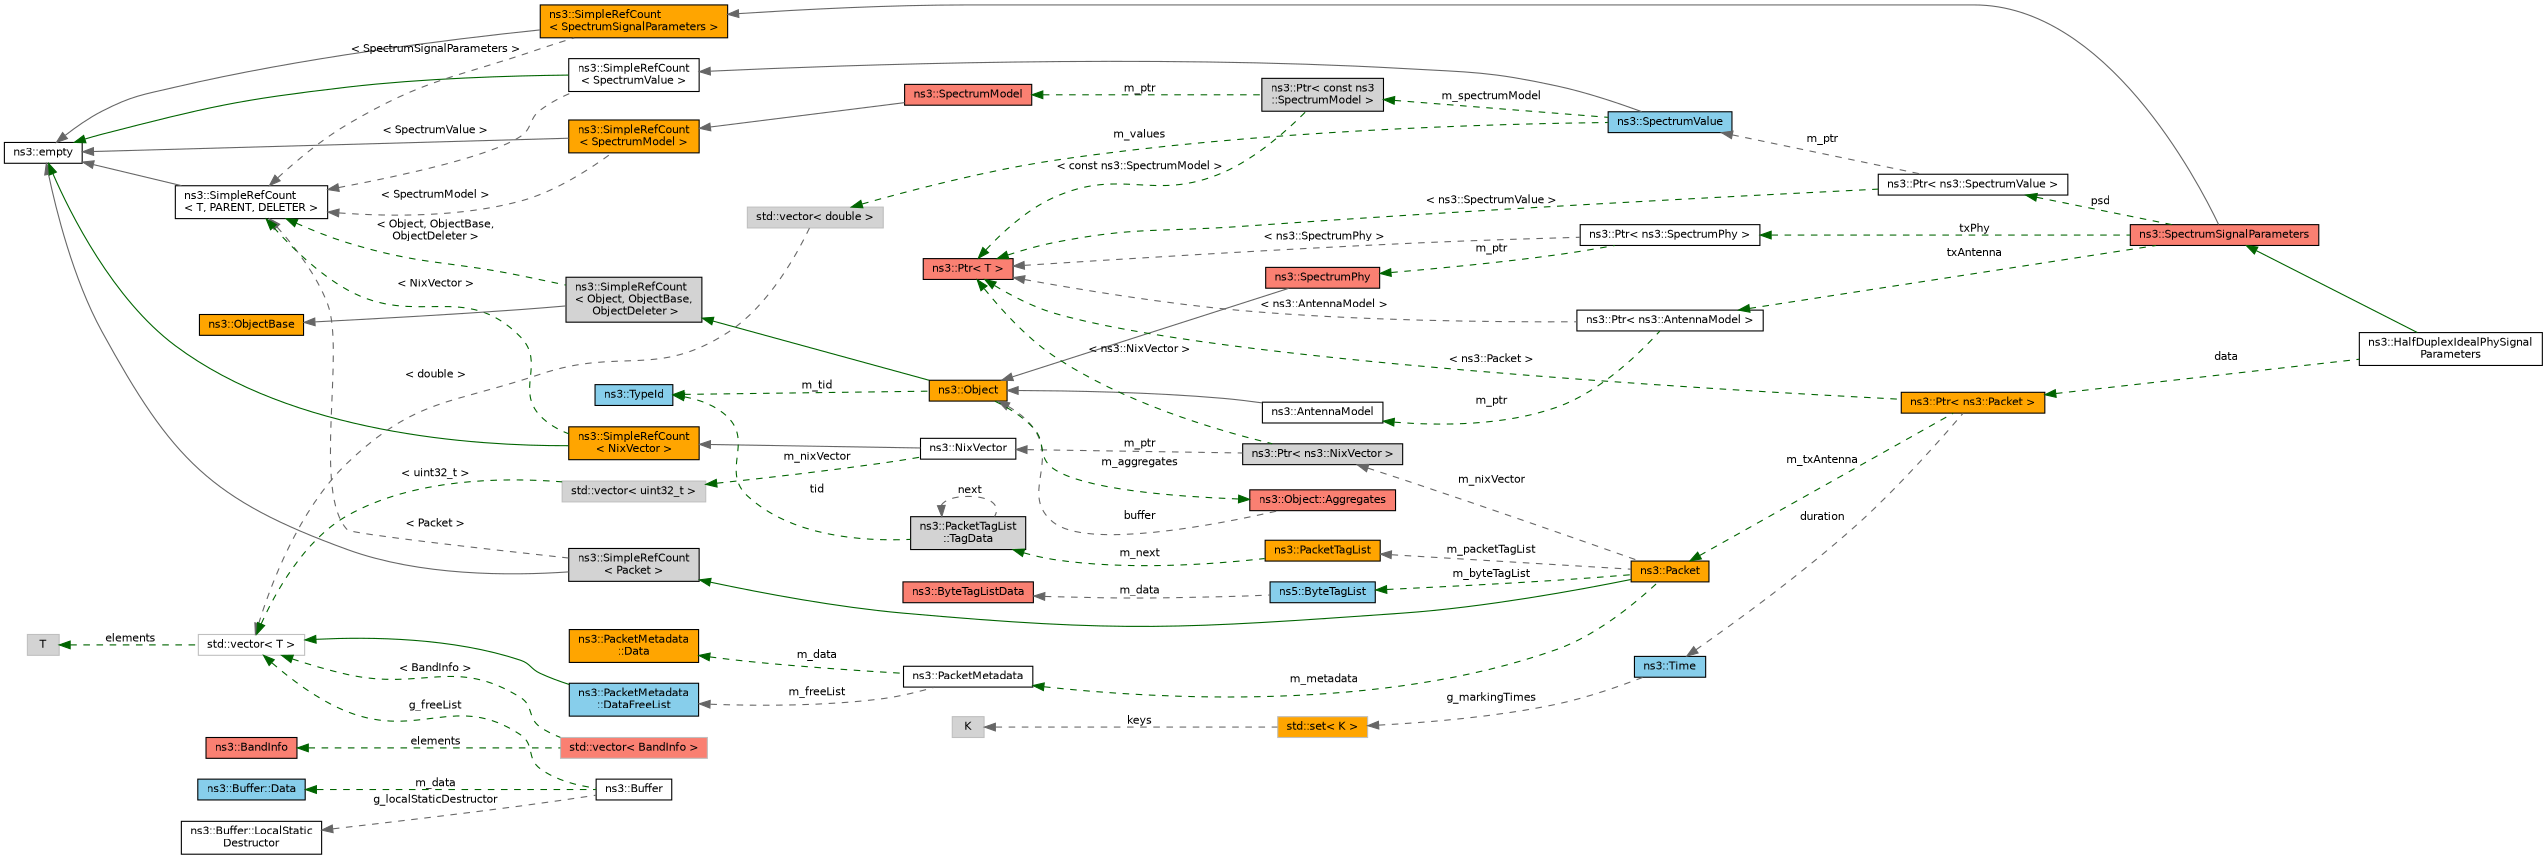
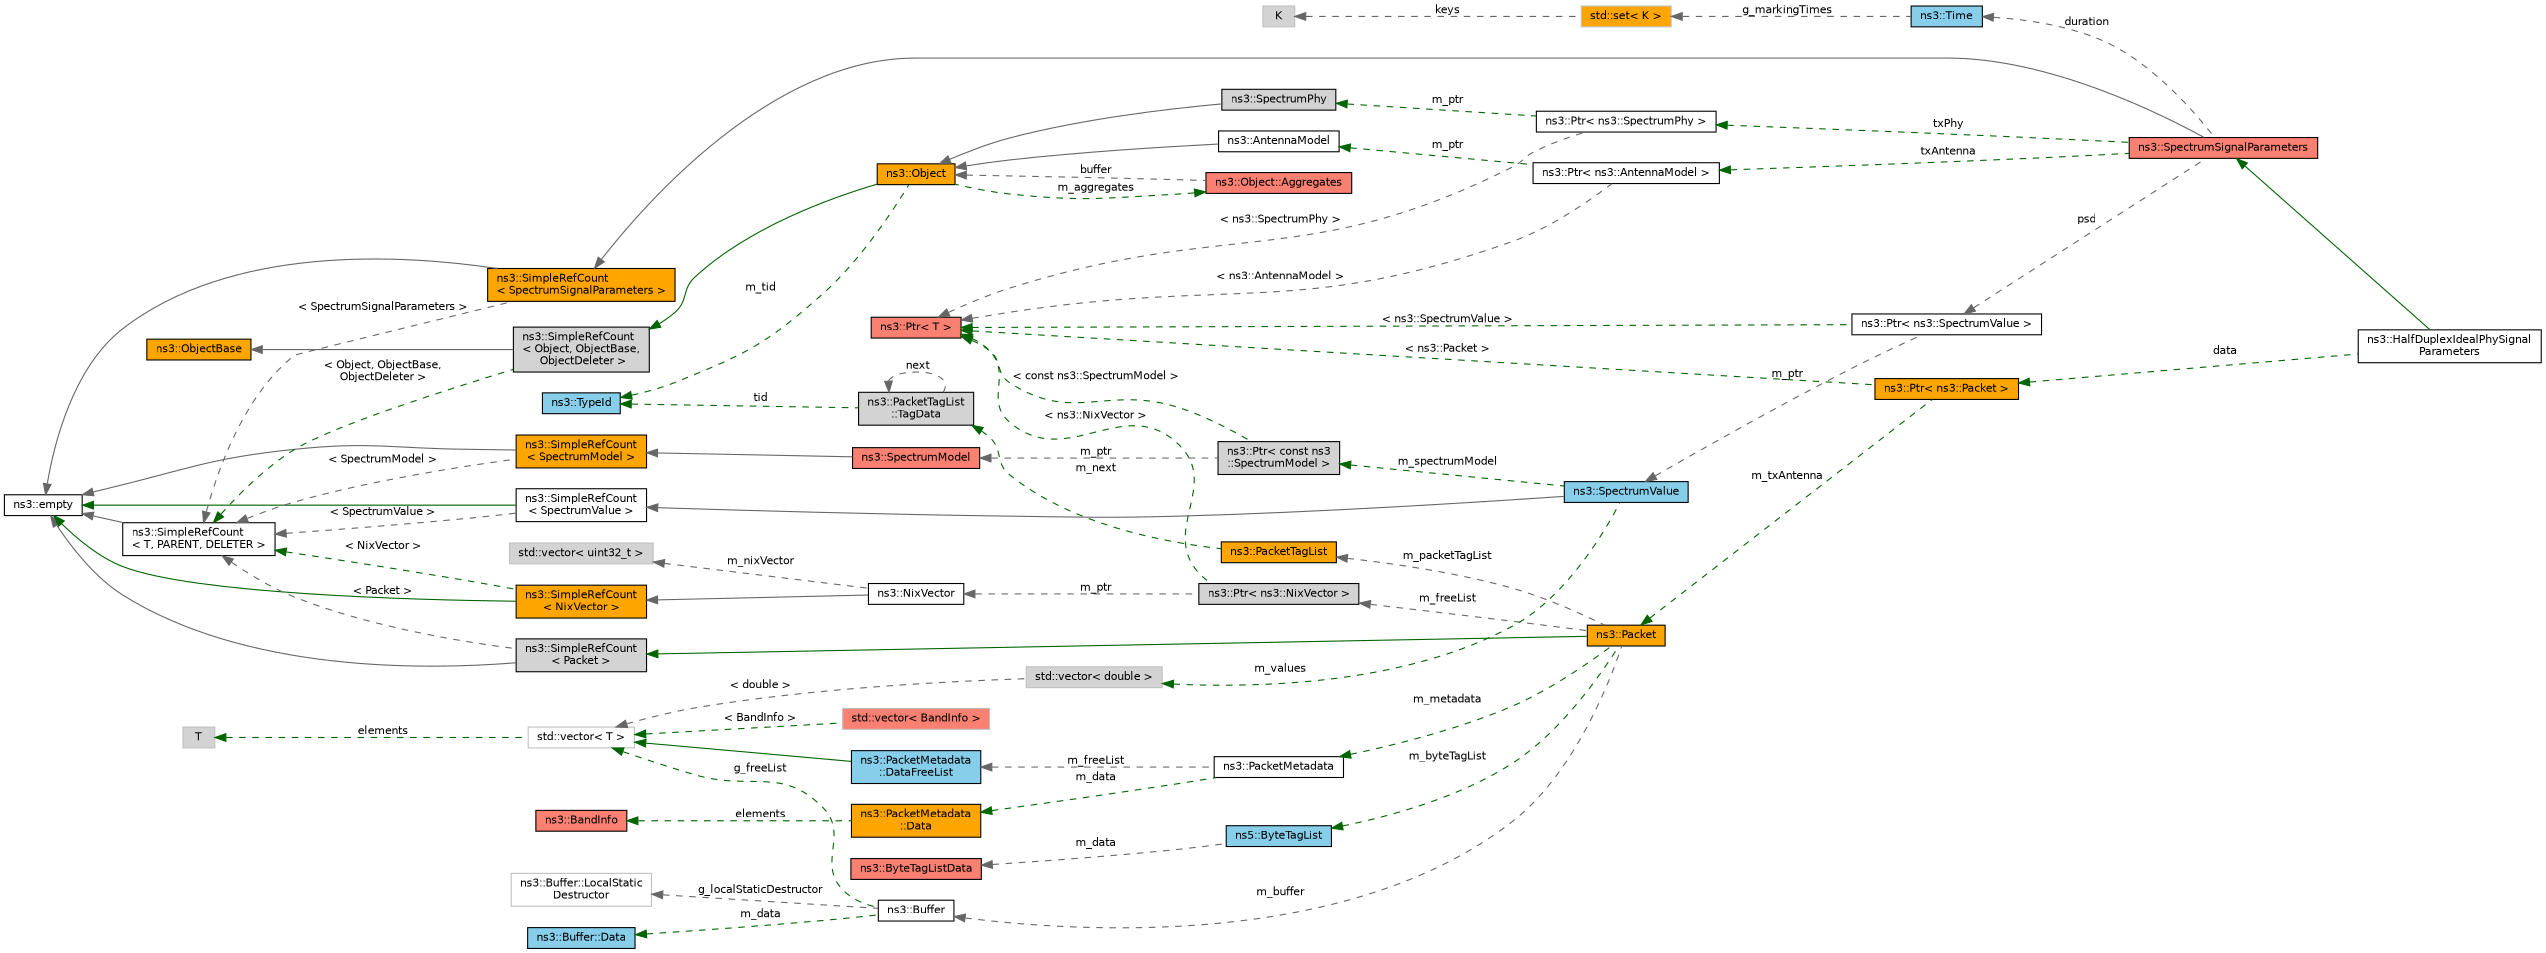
edge "ns3::Ptr< const ns3 ::SpectrumModel >" -> "ns3::SpectrumModel": color darkgreen -> gray40
edge "ns3::SpectrumSignalParameters" -> "ns3::Ptr< ns3::SpectrumValue >": color darkgreen -> gray40
node "ns3::SpectrumPhy": fillcolor salmon -> lightgrey
edge "ns3::NixVector" -> "std::vector< uint32_t >": color darkgreen -> gray40
edge "ns3::Packet" -> "ns3::Ptr< ns3::NixVector >": label " m_nixVector" -> " m_freeList"
edge "std::vector< uint32_t >" -> "std::vector< T >": removed, label "< uint32_t >"
edge "ns3::Ptr< ns3::Packet >" -> "ns3::Time": now "ns3::SpectrumSignalParameters" -> "ns3::Time"
edge "std::vector< BandInfo >" -> "ns3::BandInfo": now "ns3::PacketMetadata ::Data" -> "ns3::BandInfo"
node "ns3::Buffer::LocalStatic Destructor": color black -> grey75
edge "ns3::Packet" -> "ns3::Buffer": added, label "m_buffer"
